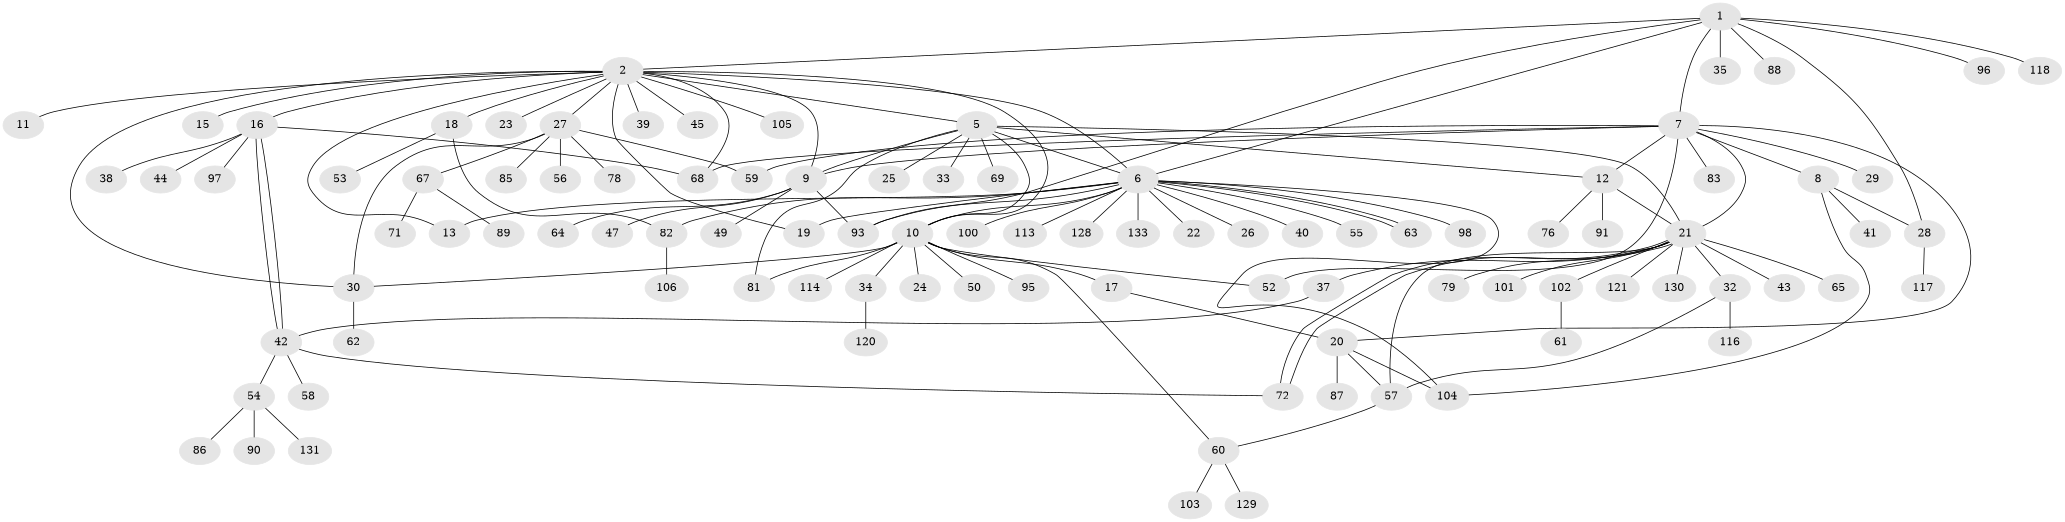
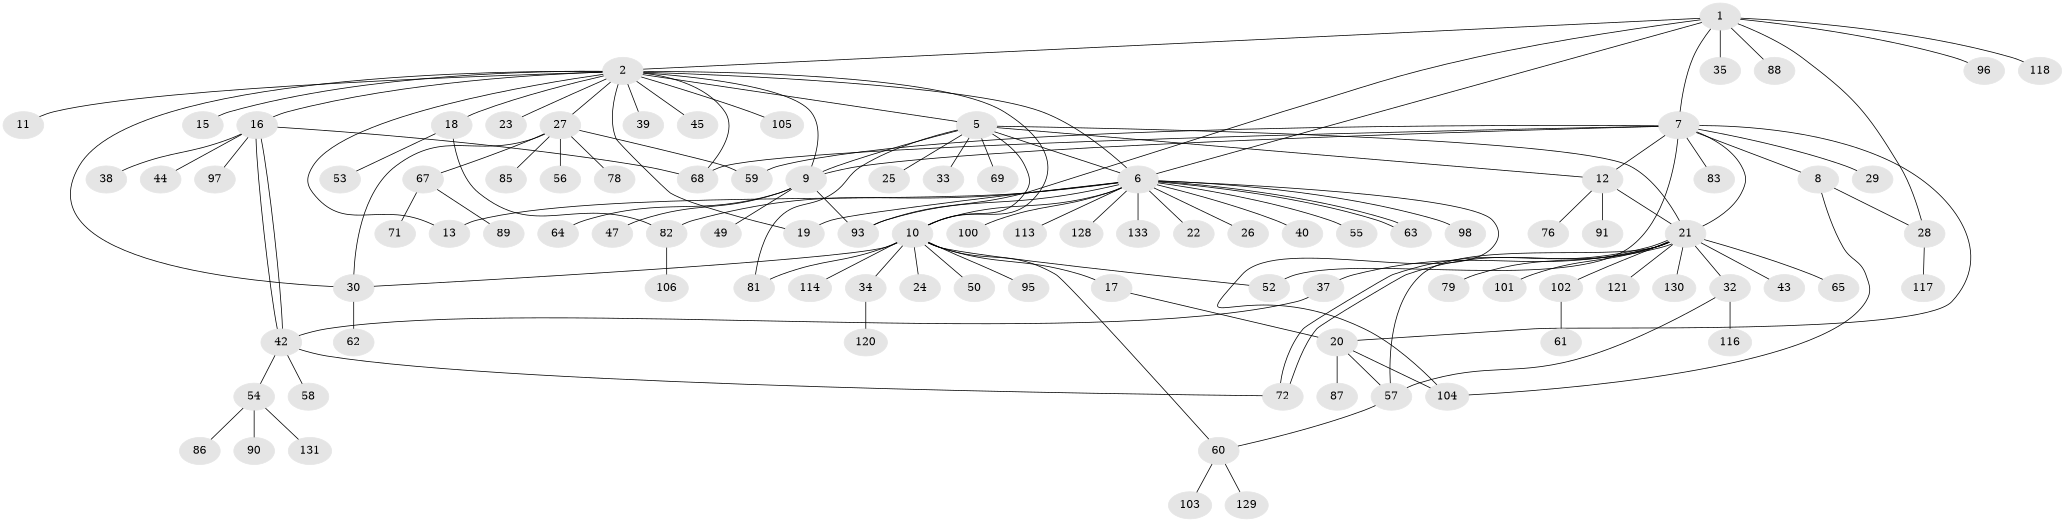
node "41": removed
